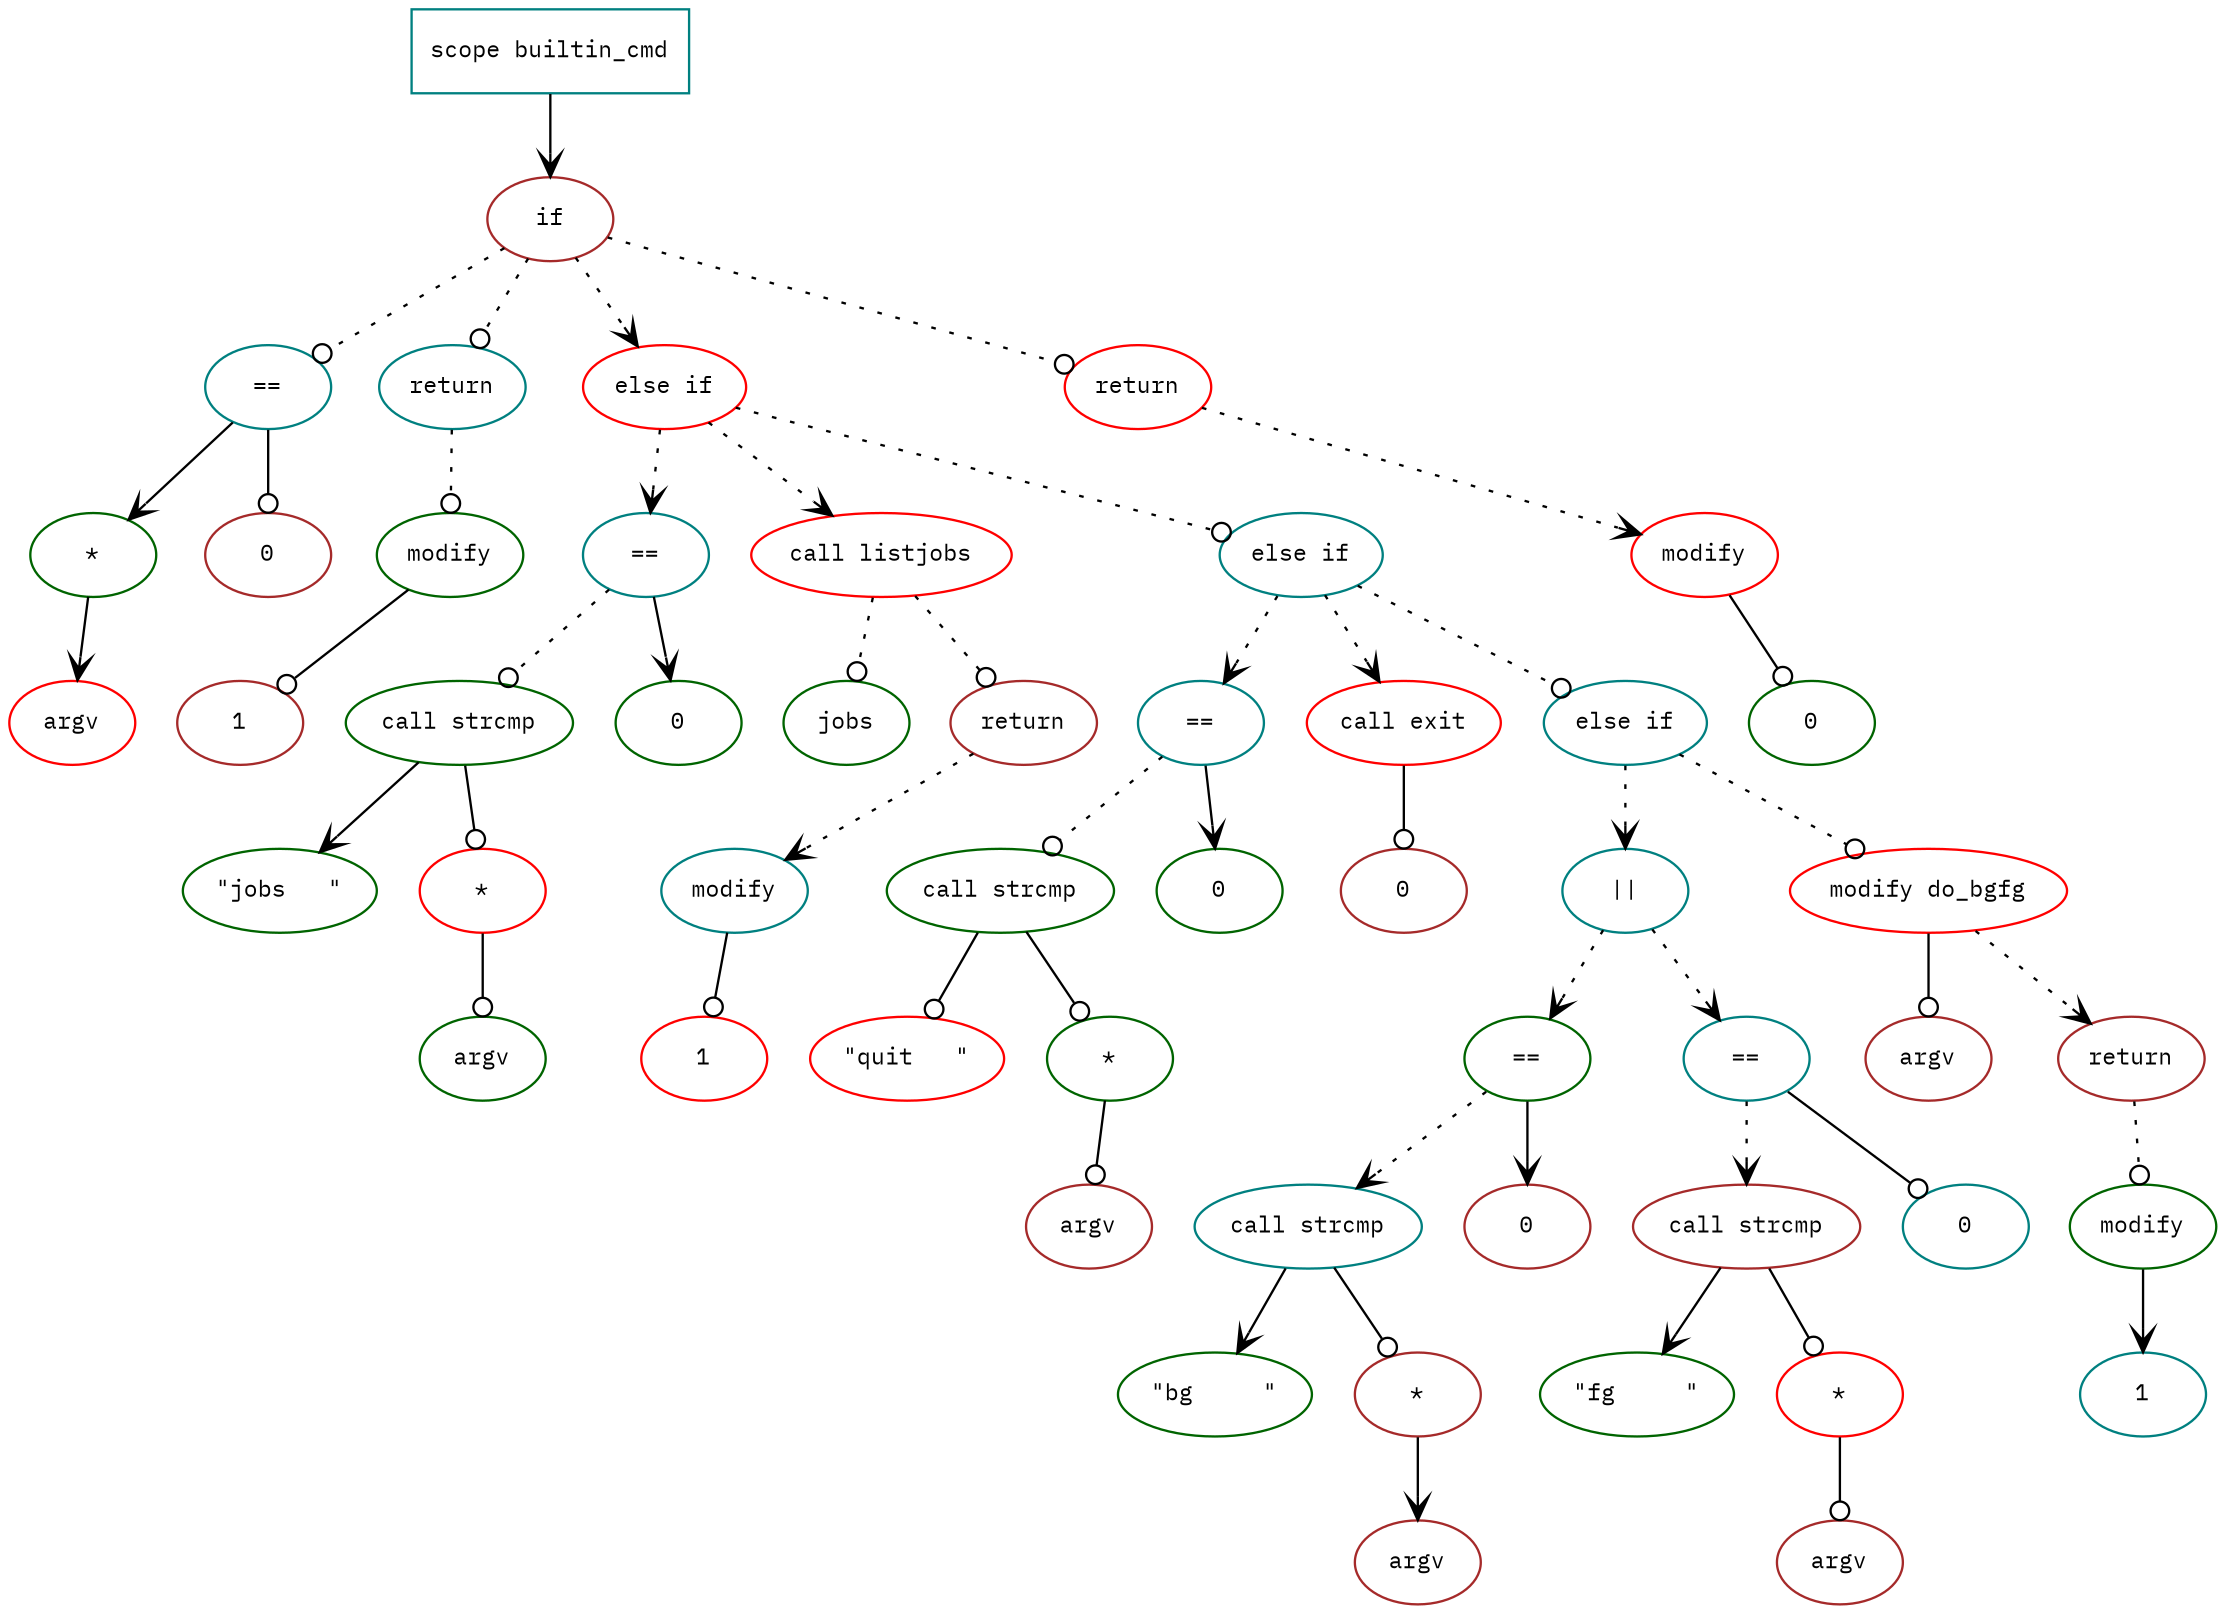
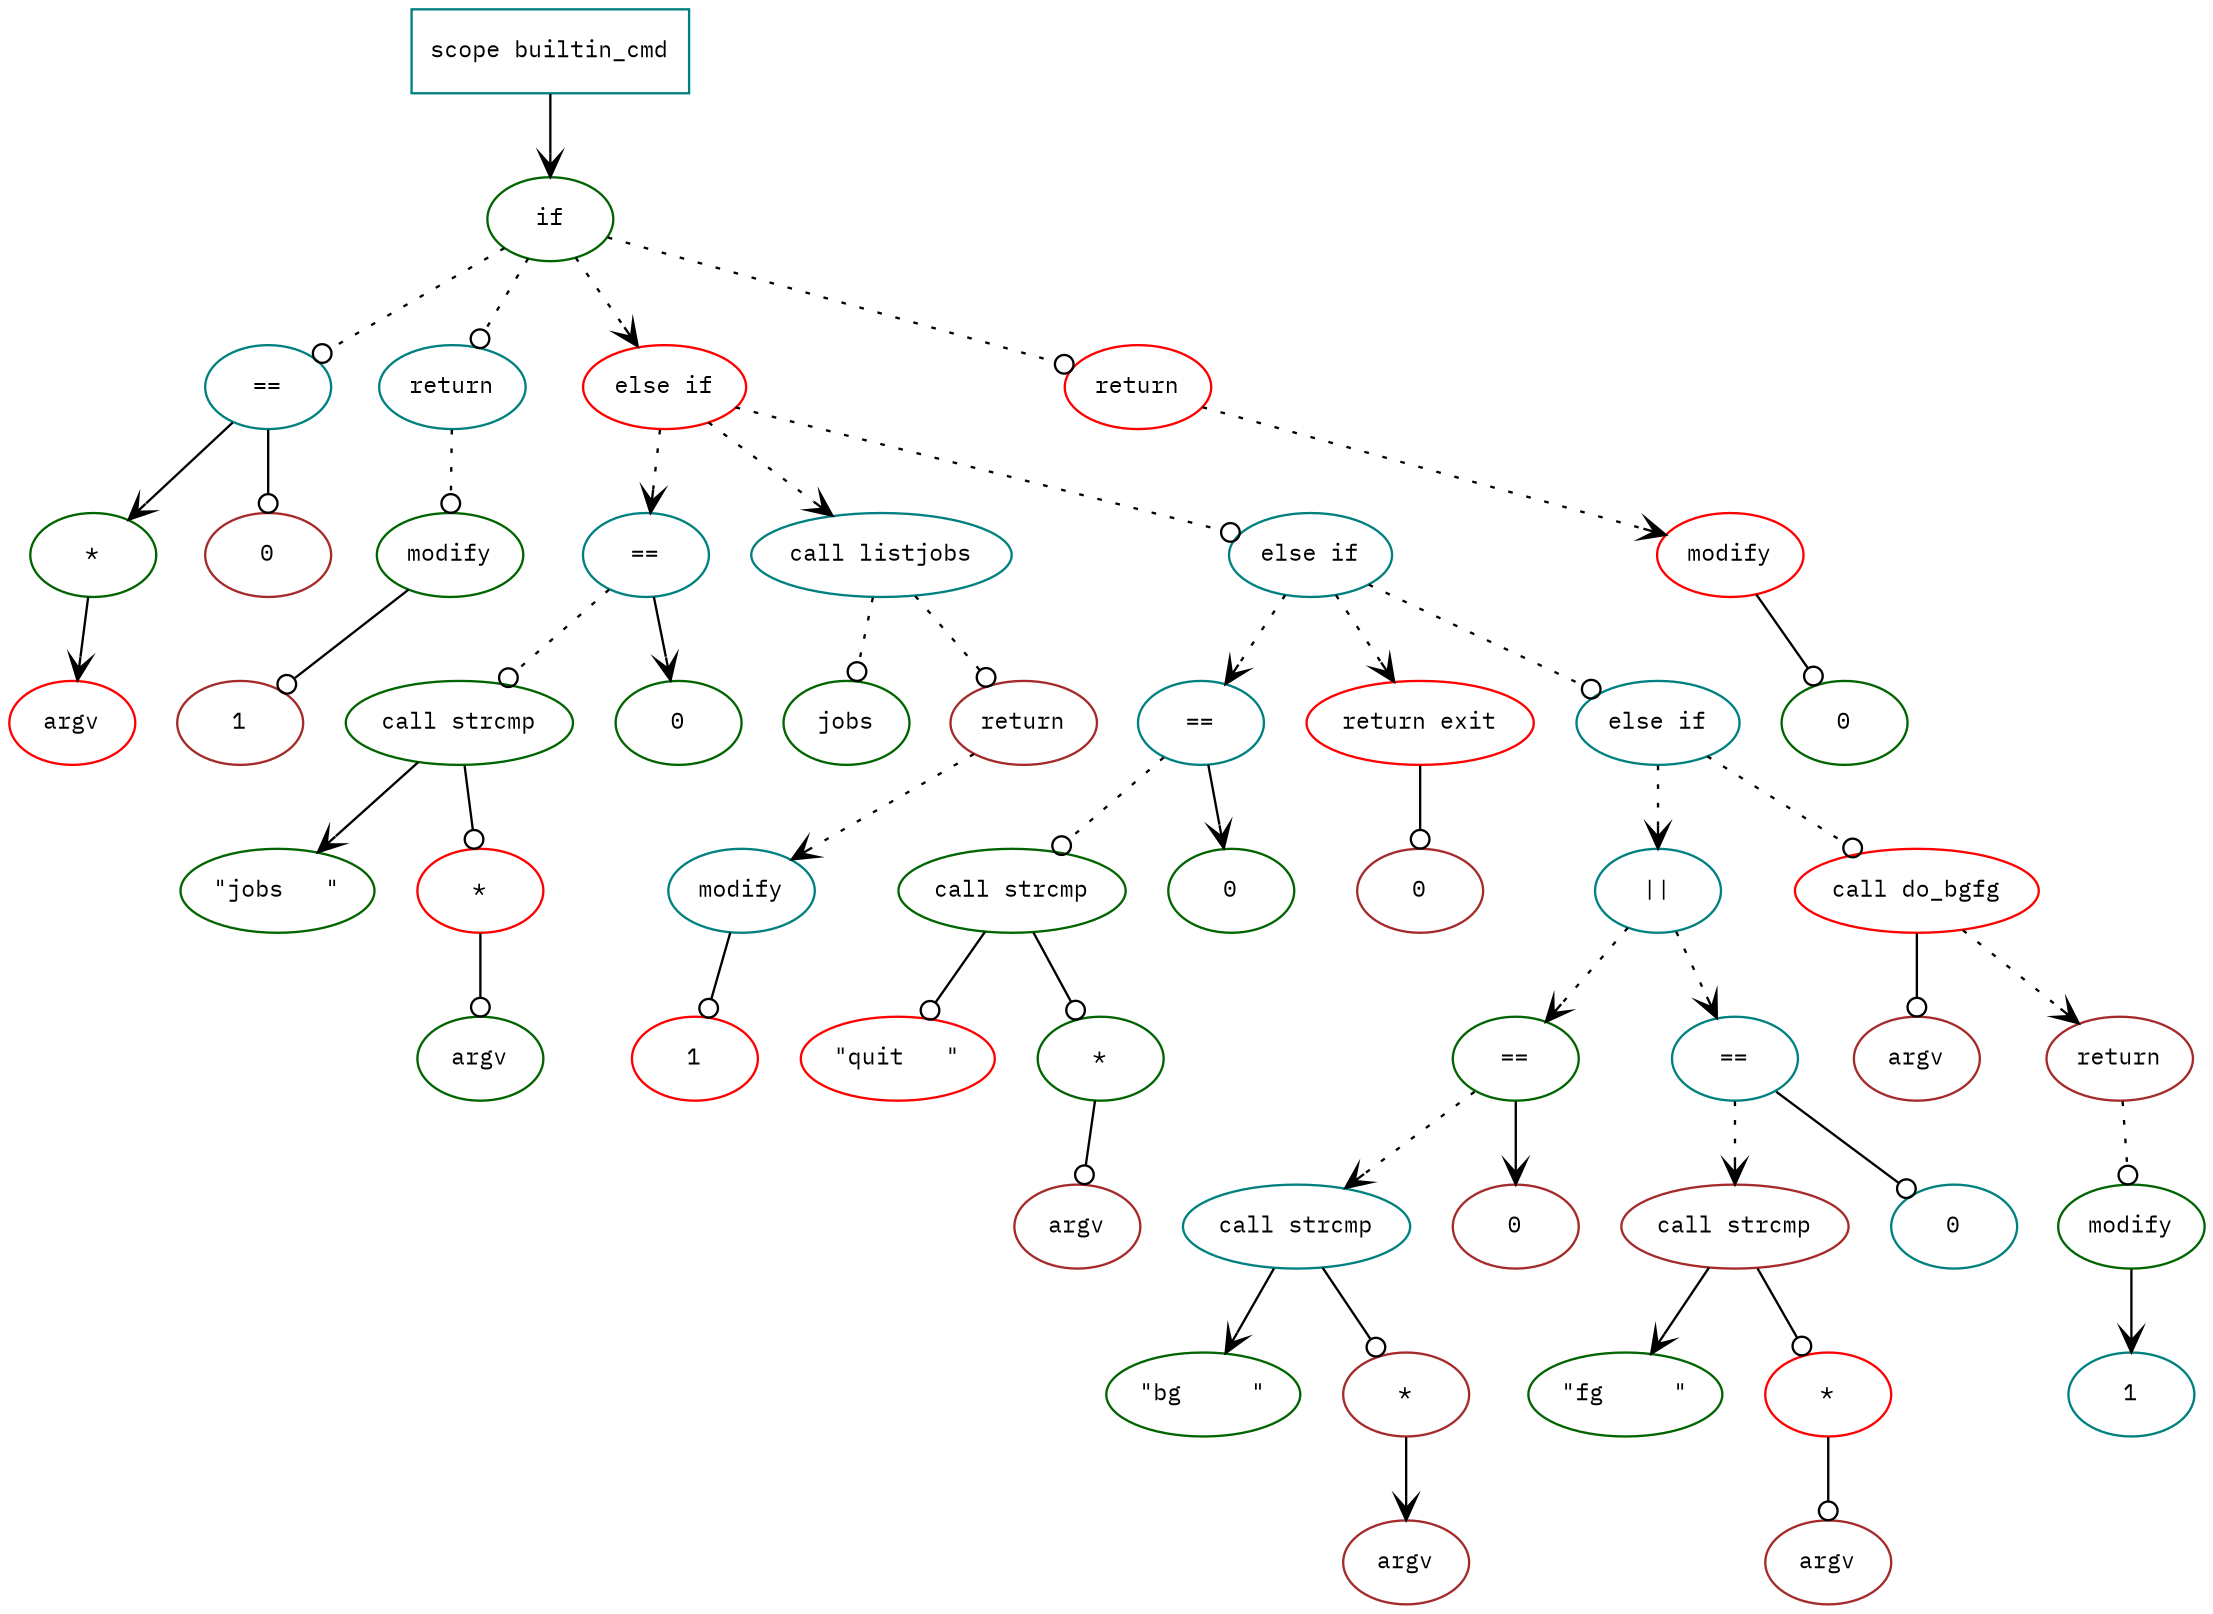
node "if": color brown -> darkgreen
node "call listjobs": color red -> teal
node "call exit": label "call exit" -> "return exit"
node "modify do_bgfg": label "modify do_bgfg" -> "call do_bgfg"
